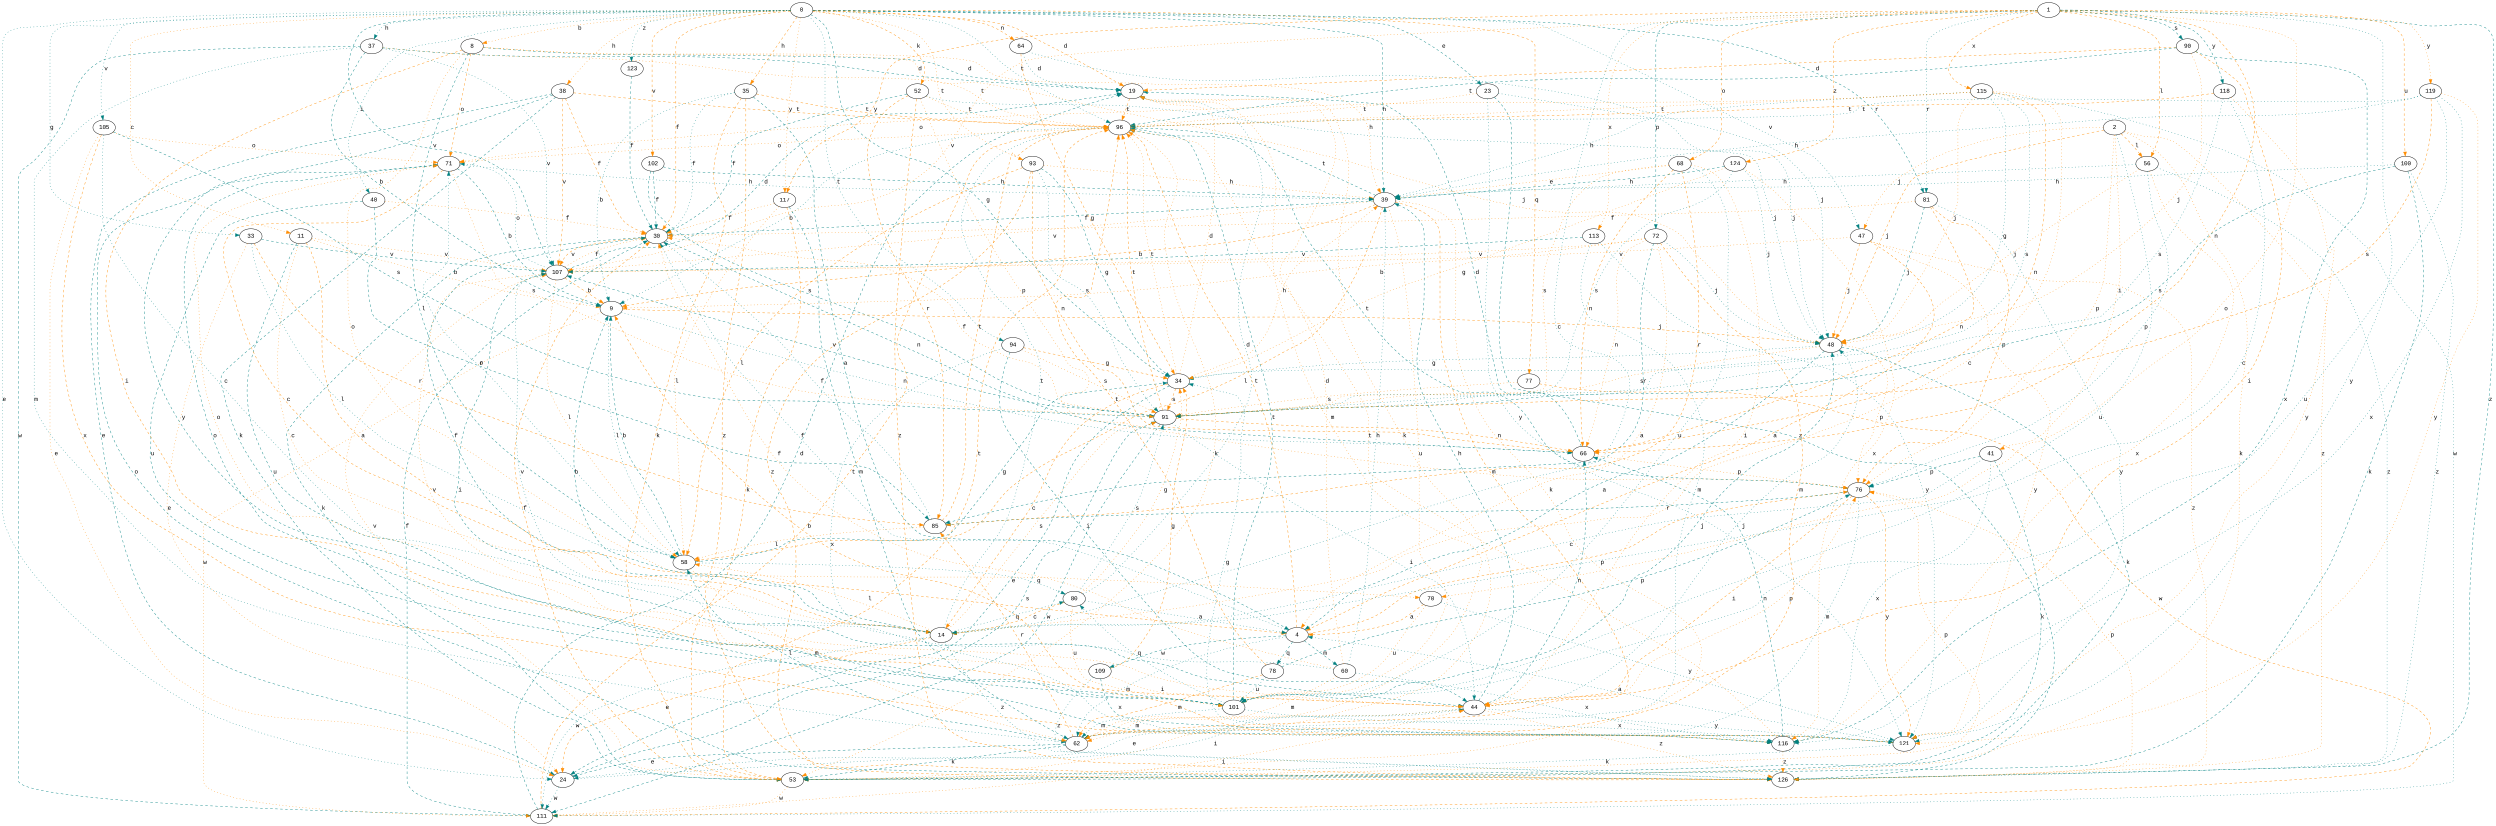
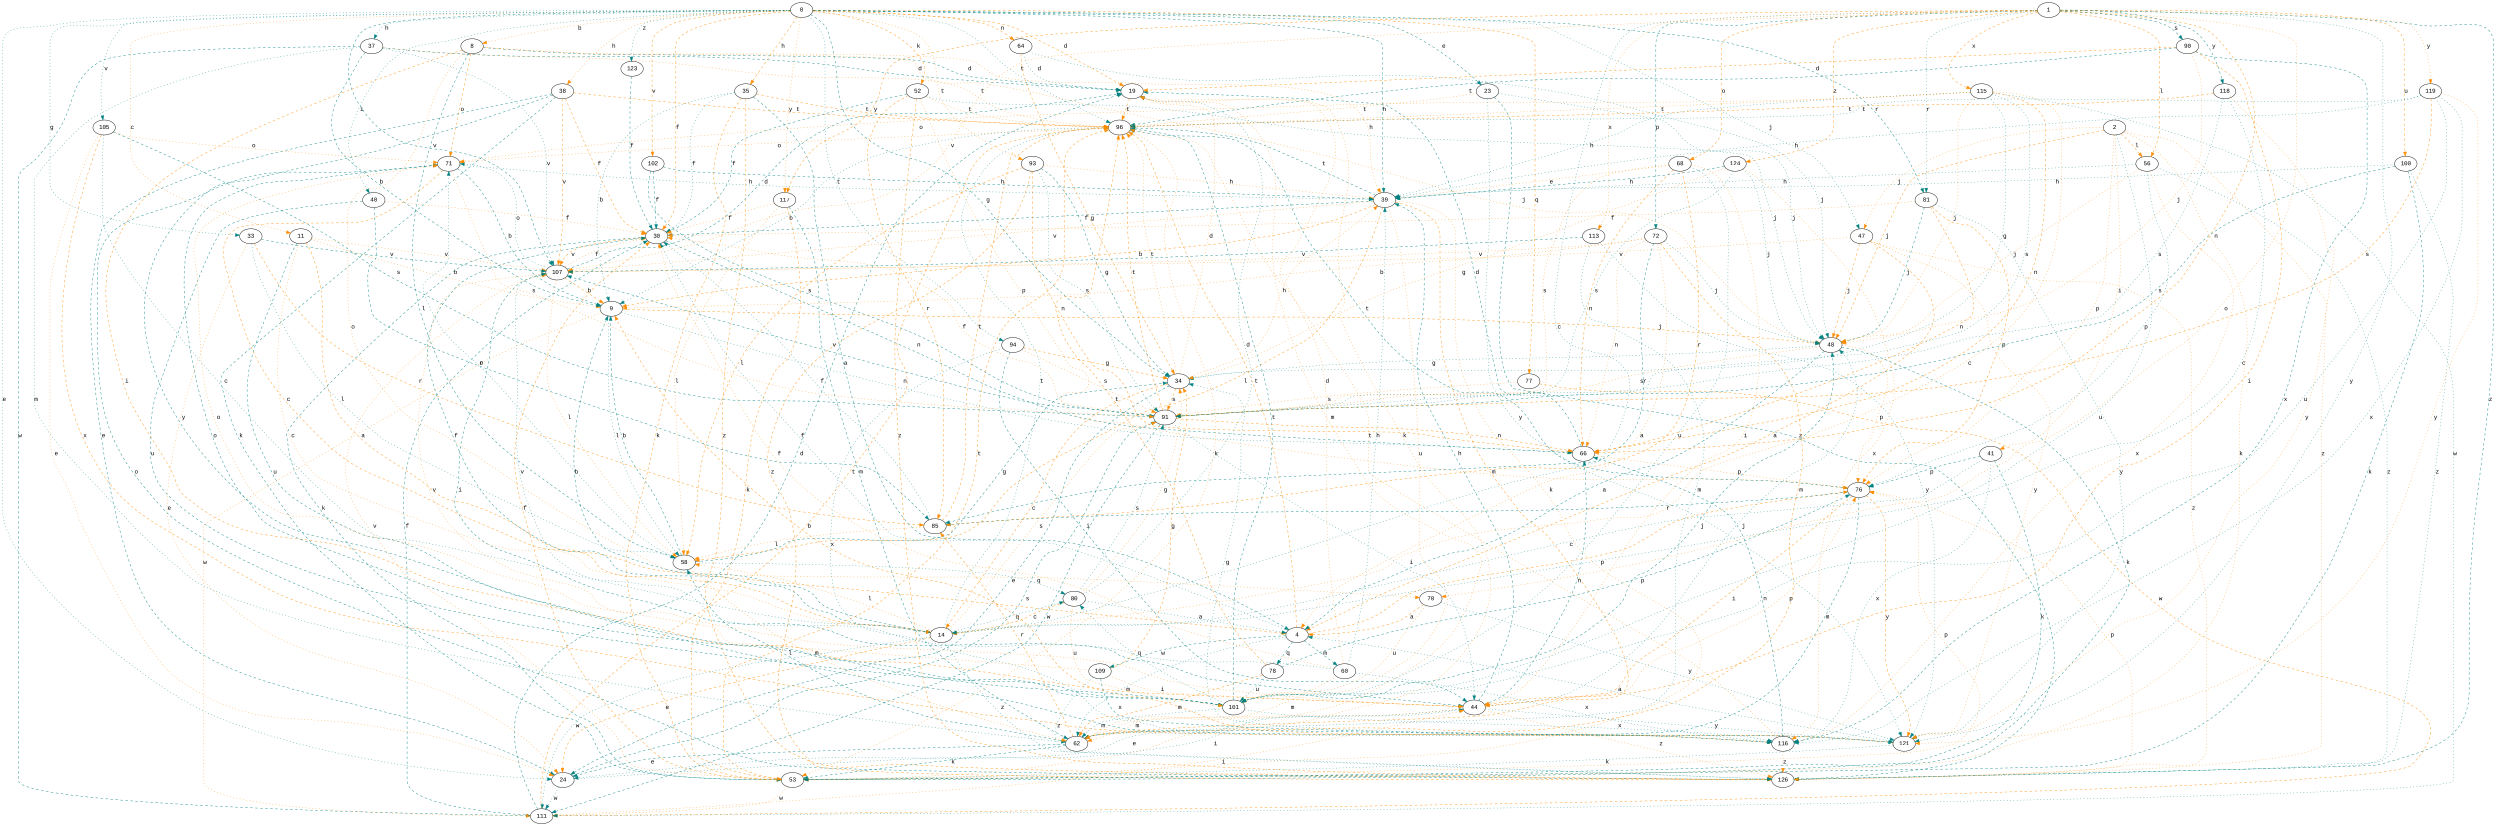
edge "0" -> "47": label "v" -> "j"
edge "76" -> "62": style dotted -> dashed
